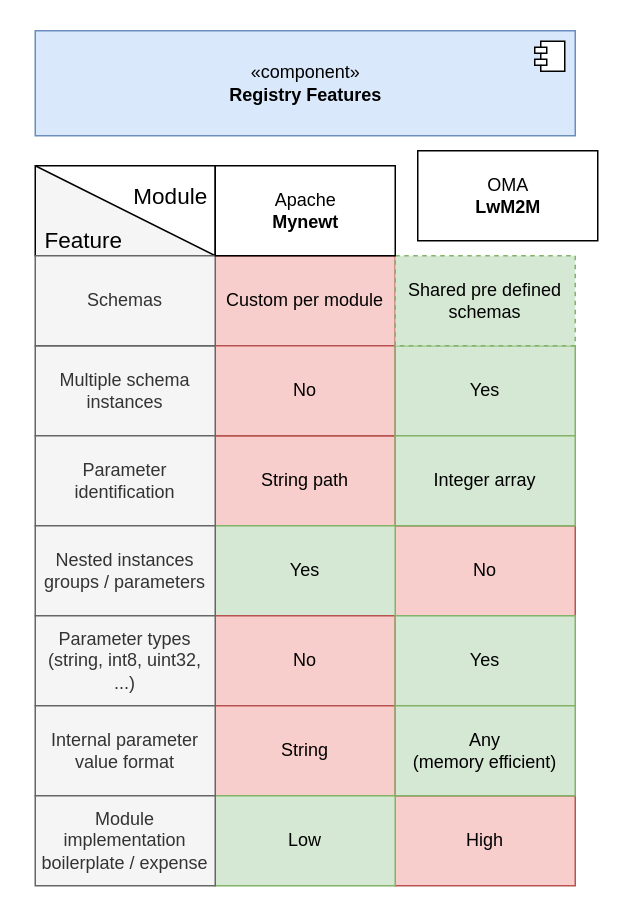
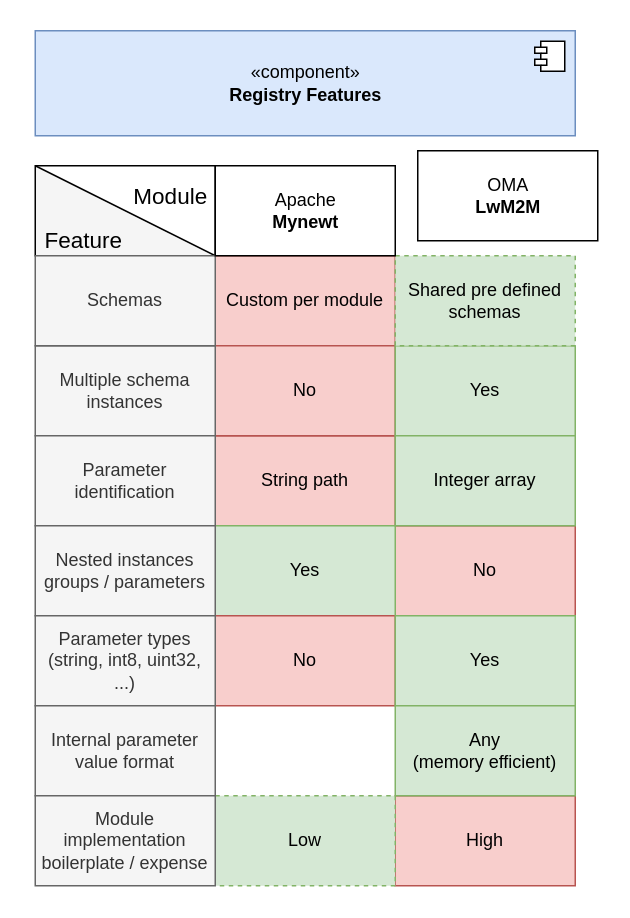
node "String": removed
node "Low": style solid -> dashed
